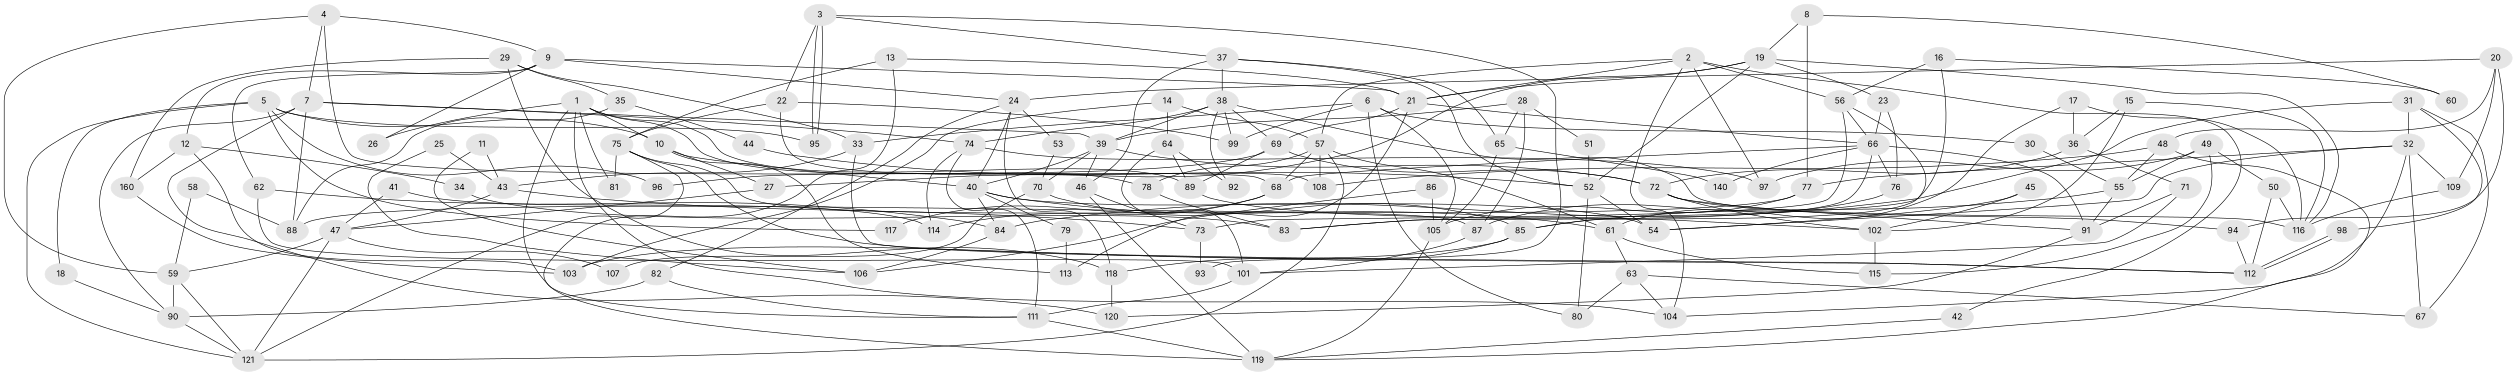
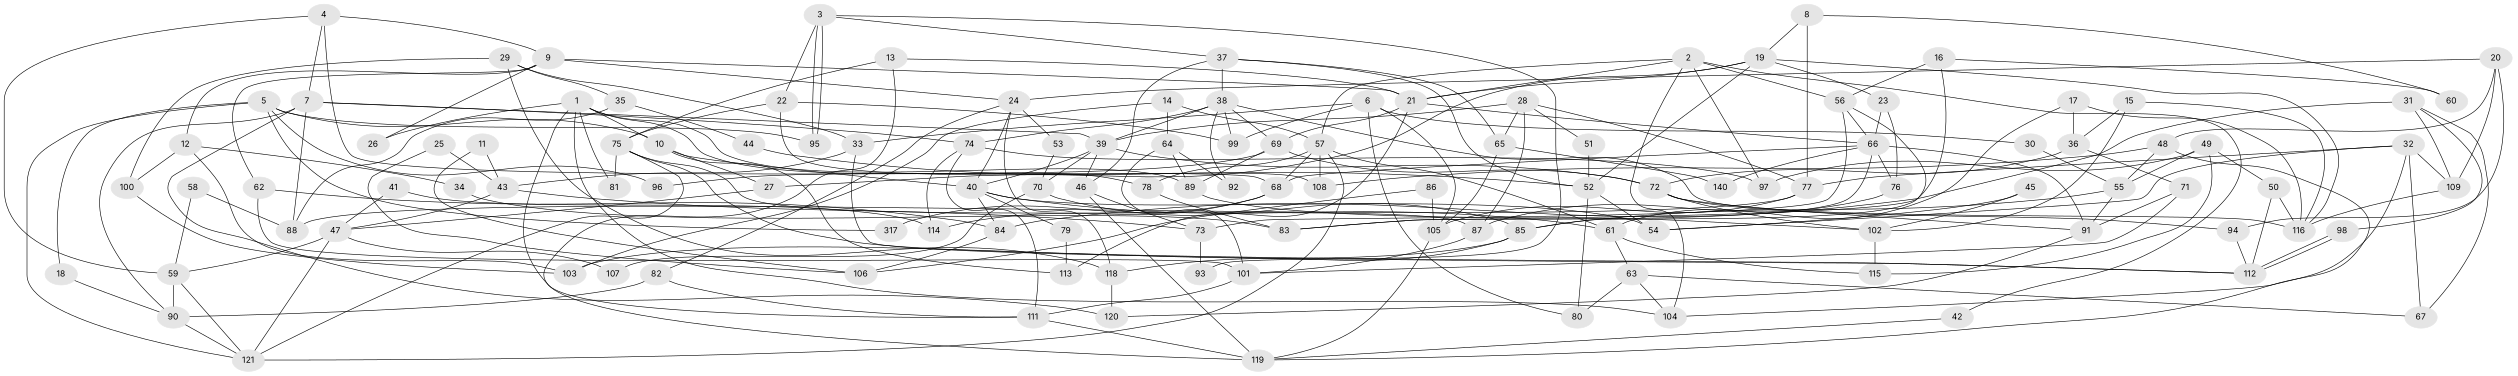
edge "31" -- "32": now "31" -- "109"
edge "28" -- "77": added
node "160": label "160" -> "100"
node "117": label "117" -> "317"
